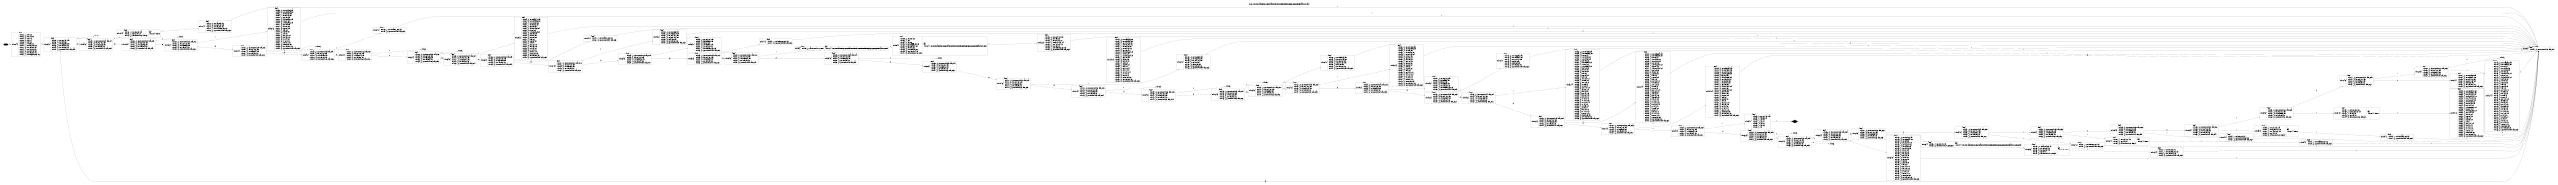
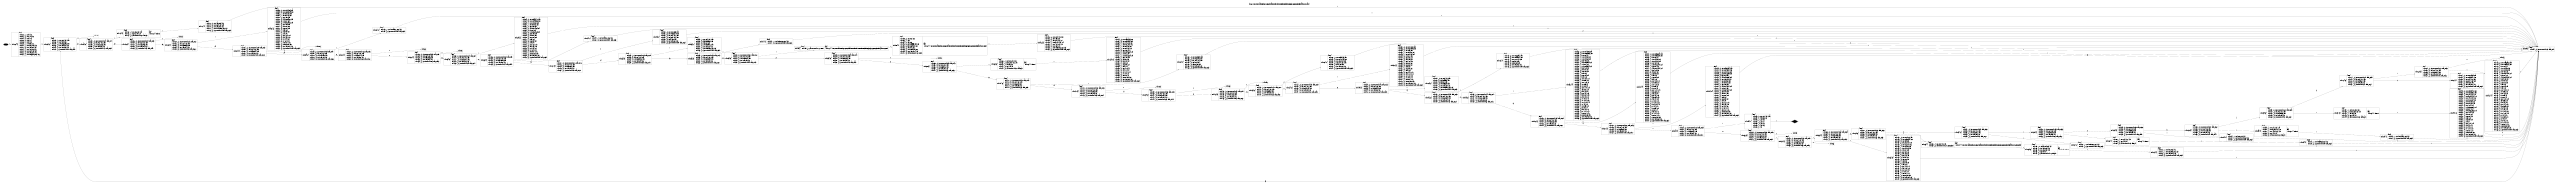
node "0x401838 [23]": added
